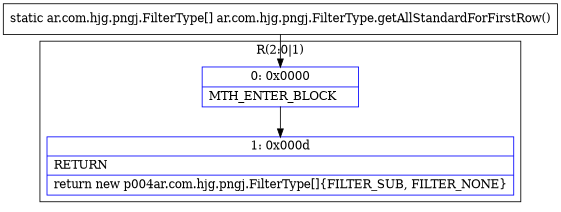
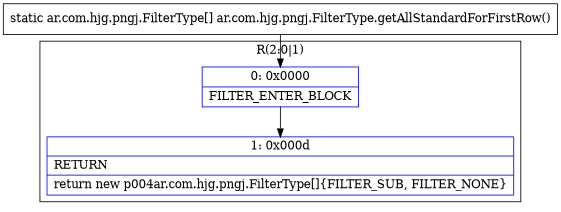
node "0: 0x0000": text "MTH_ENTER_BLOCK" -> "FILTER_ENTER_BLOCK"
